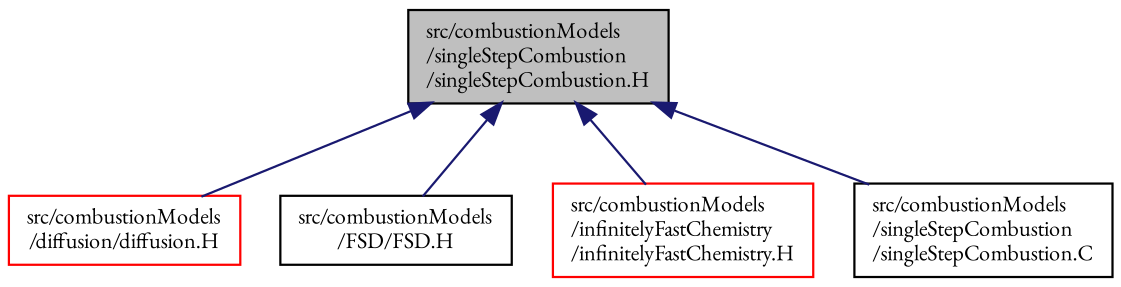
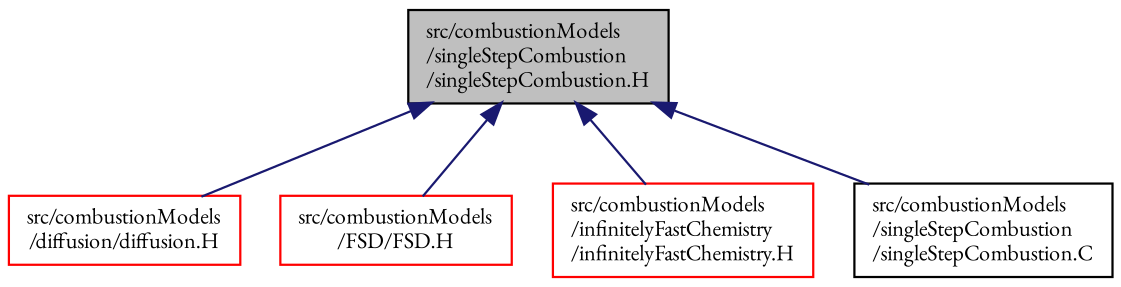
node "src/combustionModels /FSD/FSD.H": color black -> red
